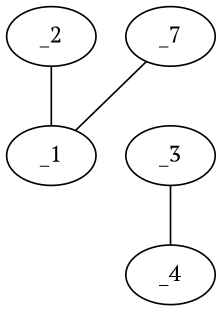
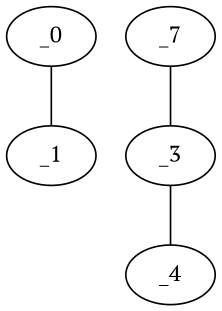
node "_2": label "_2" -> "_0"
edge "_7" -- "_1": now "_7" -- "_3"
